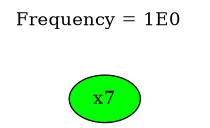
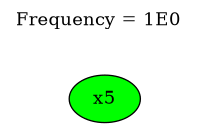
node "x7": label "x7" -> "x5"
